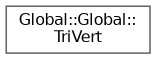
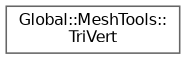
node "Global::Global:: TriVert": label "Global::Global:: TriVert" -> "Global::MeshTools:: TriVert"
